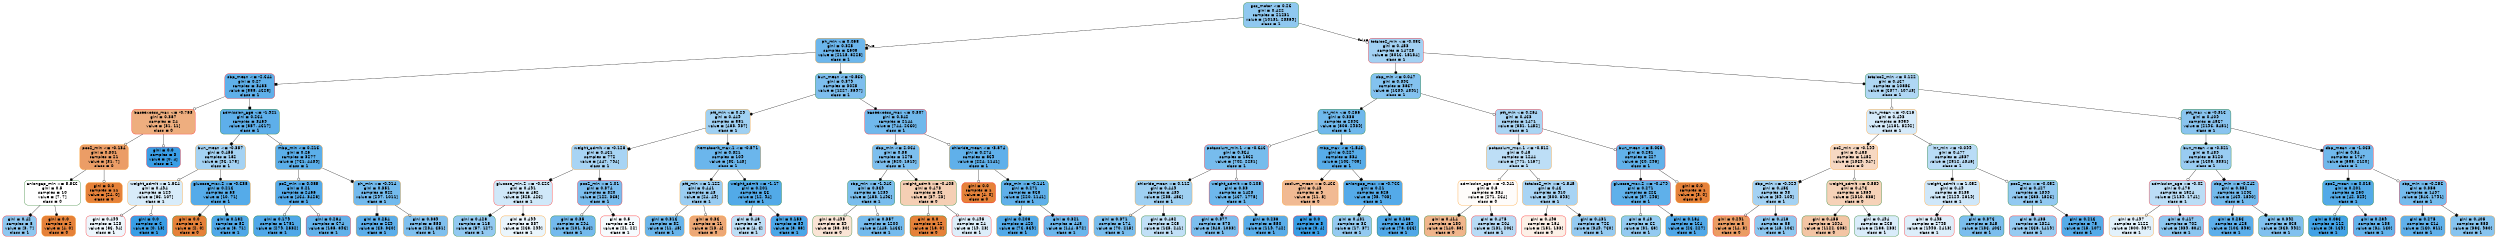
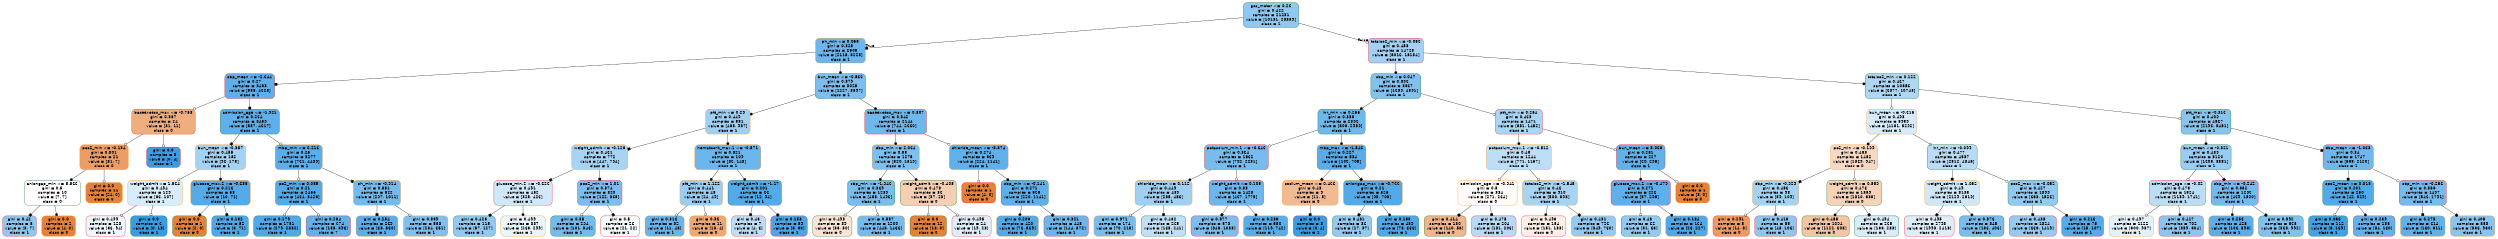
node "gini = 0.0 samples = 6 value = [0, 13] class = 1": color red -> darkgreen
node "gini = 0.284 samples = 674 value = [185, 896] class = 1": label "gini = 0.284 samples = 674 value = [185, 896] class = 1" -> "gini = 0.284 samples = 674 value = [185, 896] class = 7"
